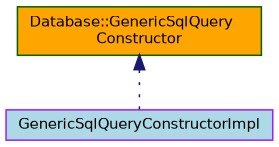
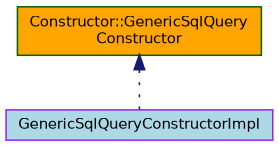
node "Database::GenericSqlQuery Constructor": label "Database::GenericSqlQuery Constructor" -> "Constructor::GenericSqlQuery Constructor"
